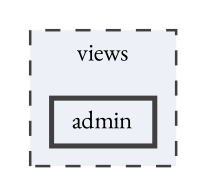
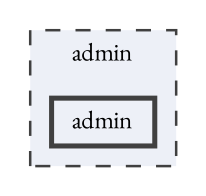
cluster "views": label "views" -> "admin"
